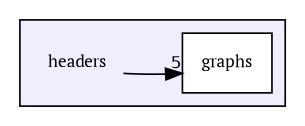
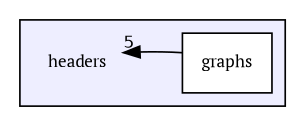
edge "headers" -> "graphs": reversed
